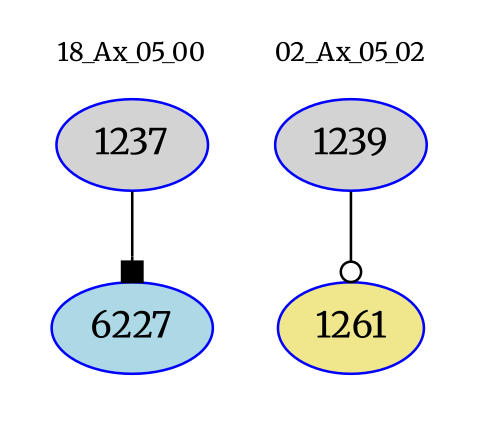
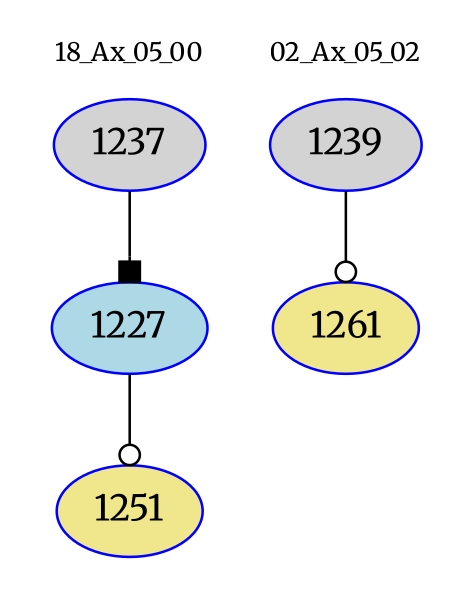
node "6227": label "6227" -> "1227"
node "1251": added
